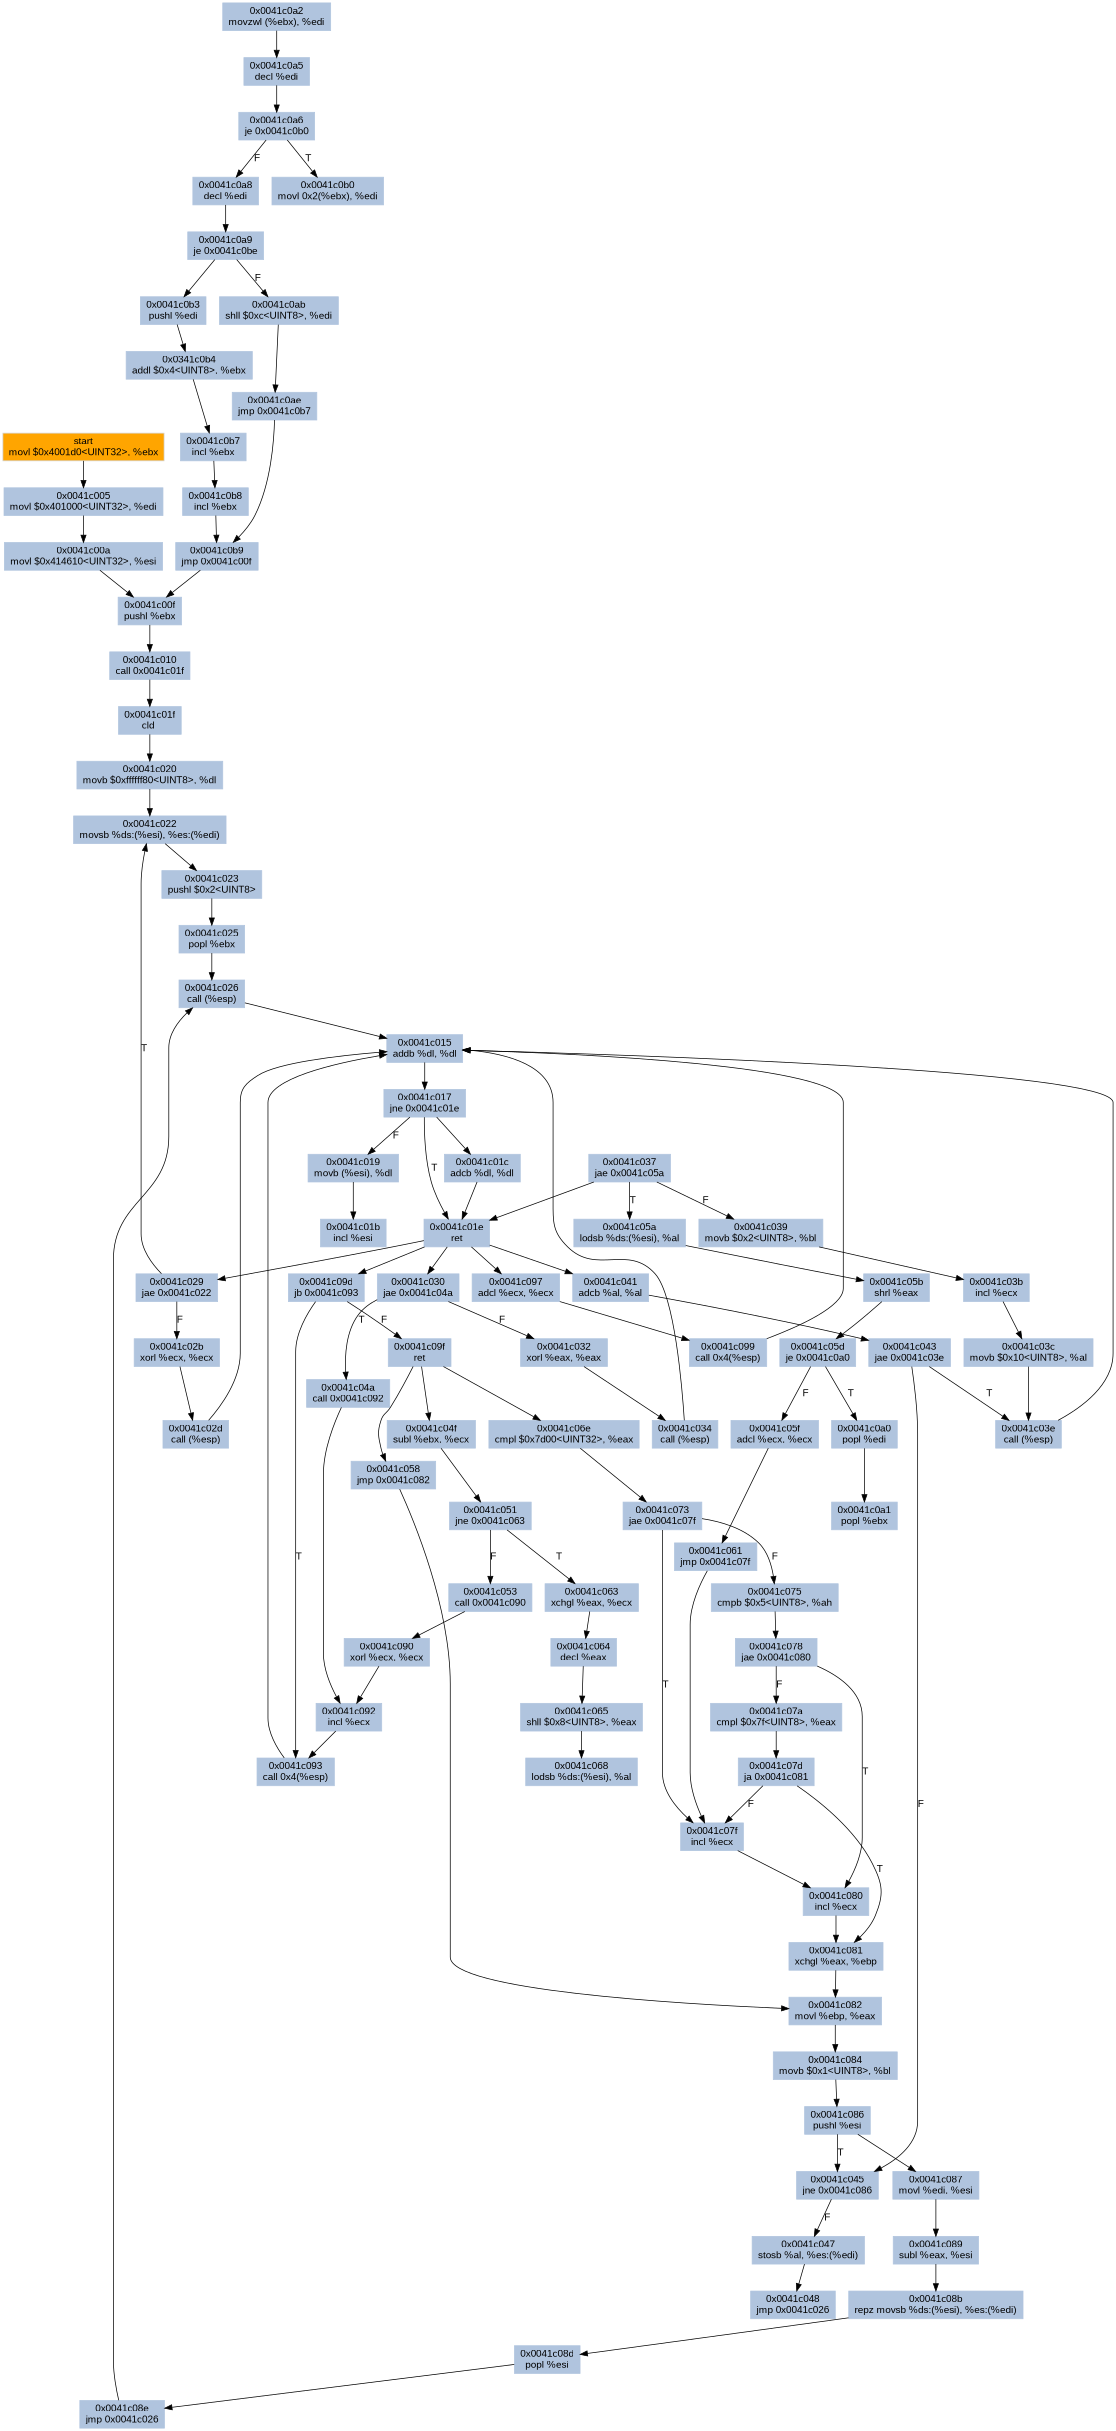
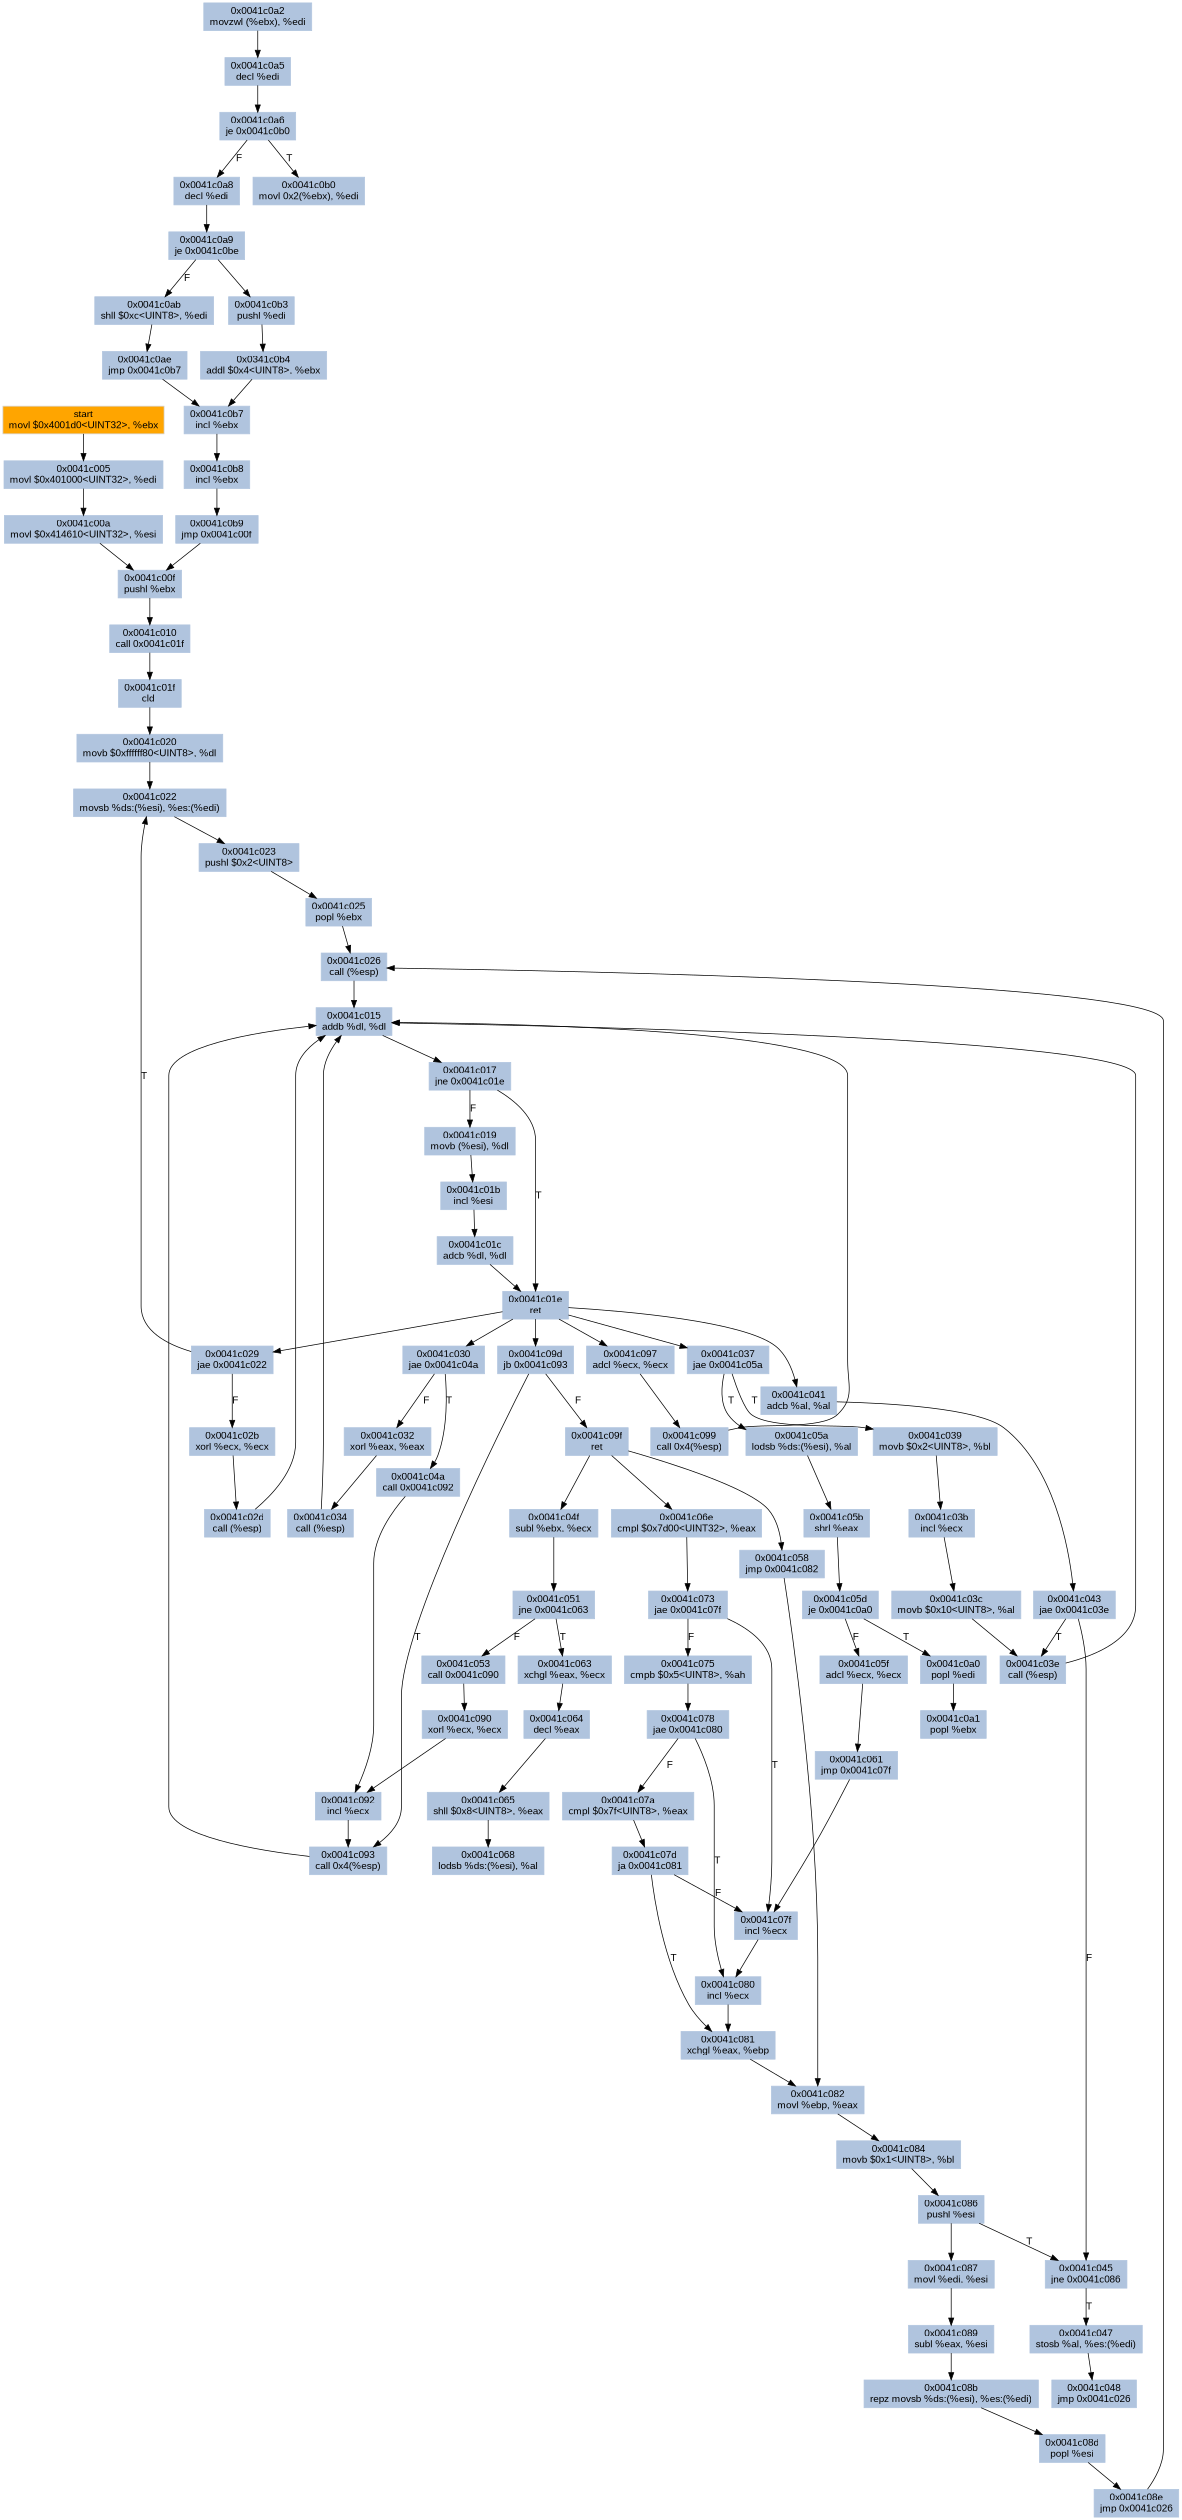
edge "0x0041c0ae jmp 0x0041c0b7" -> "0x0041c0b9 jmp 0x0041c00f": now "0x0041c0ae jmp 0x0041c0b7" -> "0x0041c0b7 incl %ebx"
edge "0x0041c017 jne 0x0041c01e" -> "0x0041c01c adcb %dl, %dl": now "0x0041c01b incl %esi" -> "0x0041c01c adcb %dl, %dl"
edge "0x0041c037 jae 0x0041c05a" -> "0x0041c01e ret": reversed
edge "0x0041c037 jae 0x0041c05a" -> "0x0041c039 movb $0x2<UINT8>, %bl": label "F" -> "T"
edge "0x0041c045 jne 0x0041c086" -> "0x0041c047 stosb %al, %es:(%edi)": label "F" -> "T"
